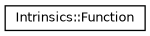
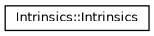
node "Intrinsics::Function": label "Intrinsics::Function" -> "Intrinsics::Intrinsics"
